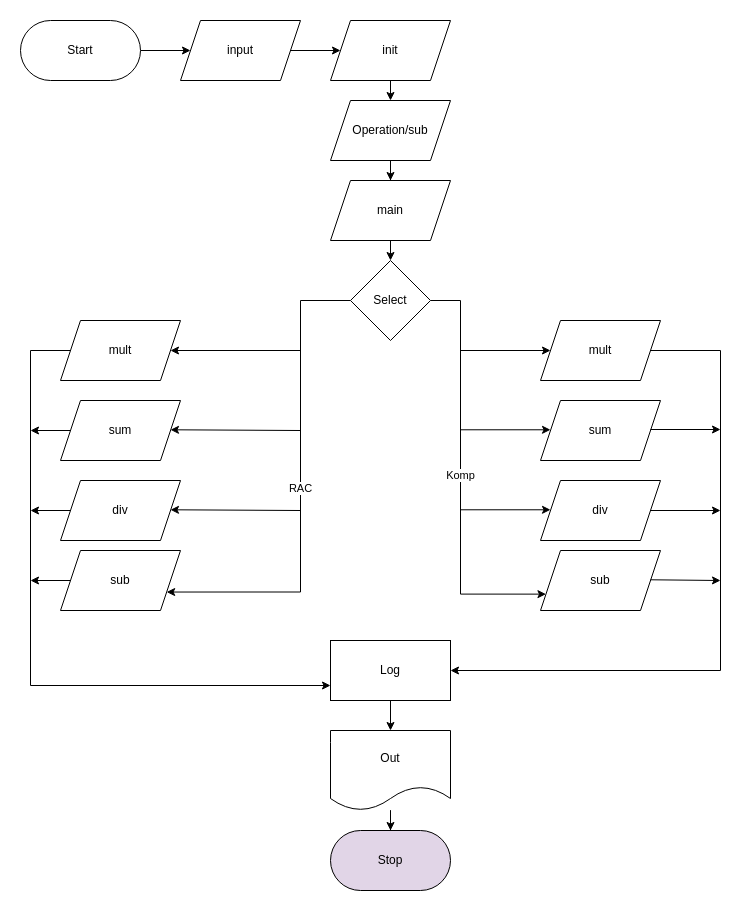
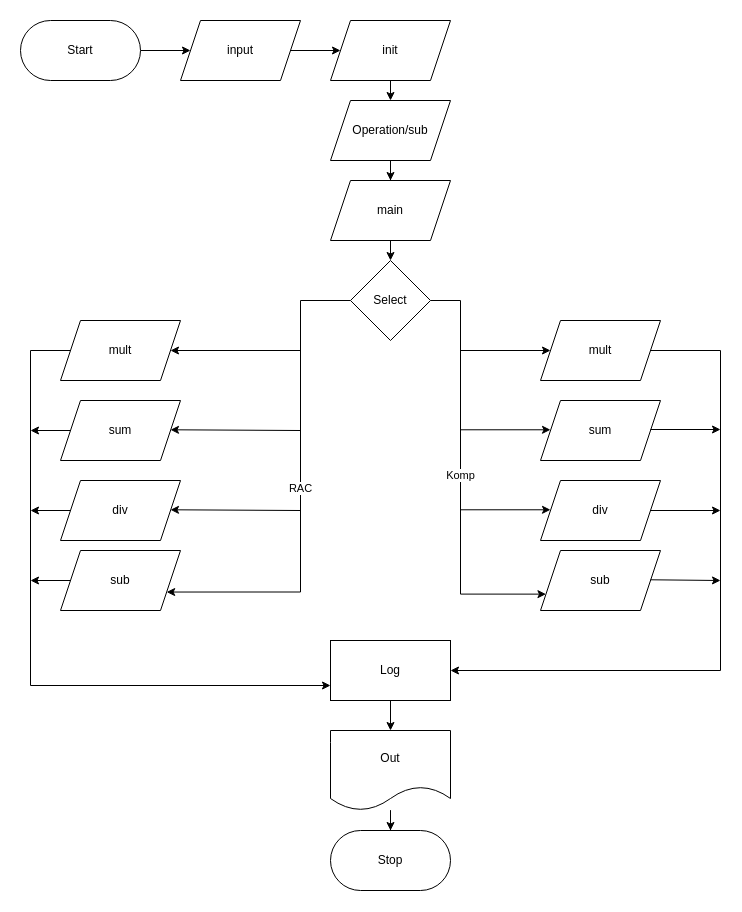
node "Stop": fillcolor #e1d5e7 -> #ffffff
